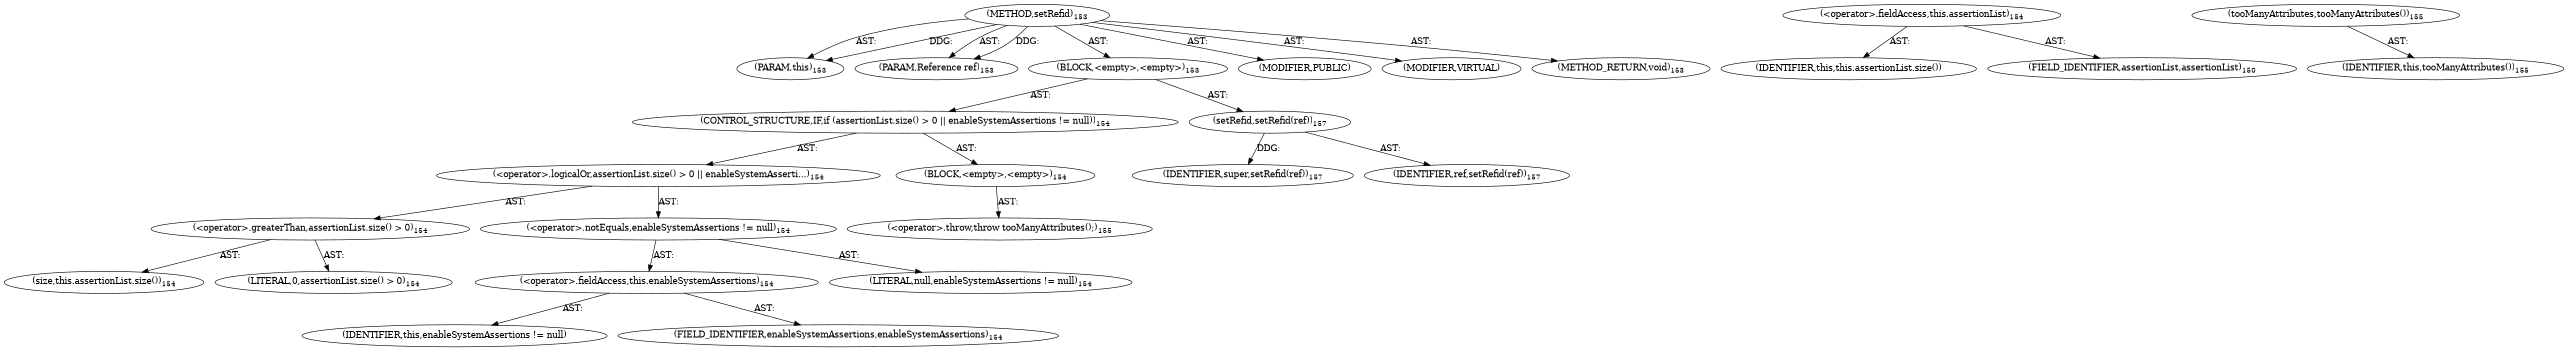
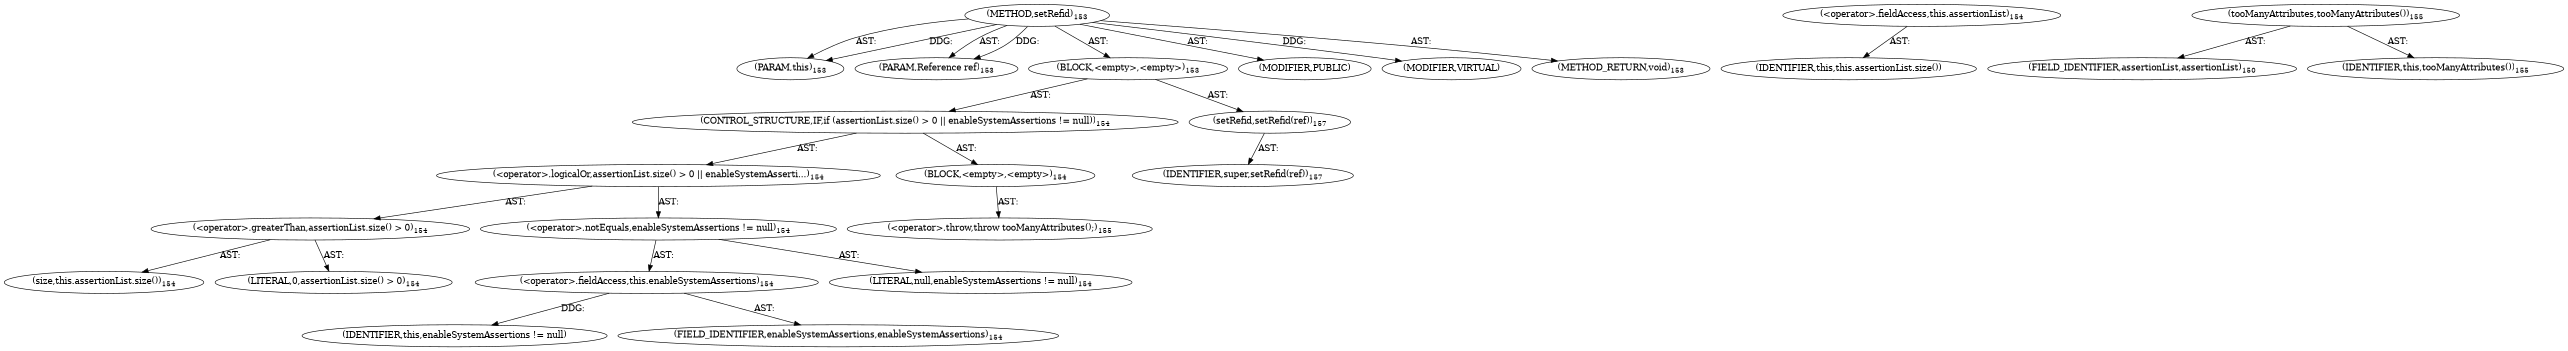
edge "(<operator>.fieldAccess,this.assertionList)" -> "(FIELD_IDENTIFIER,assertionList,assertionList)": now "(tooManyAttributes,tooManyAttributes())" -> "(FIELD_IDENTIFIER,assertionList,assertionList)"
edge "(METHOD,setRefid)" -> "(MODIFIER,VIRTUAL)": label "AST: " -> "DDG: "
edge "(setRefid,setRefid(ref))" -> "(IDENTIFIER,super,setRefid(ref))": label "DDG: " -> "AST: "
node "(IDENTIFIER,ref,setRefid(ref))": removed
edge "(<operator>.fieldAccess,this.enableSystemAssertions)" -> "(IDENTIFIER,this,enableSystemAssertions != null)": label "AST: " -> "DDG: "
